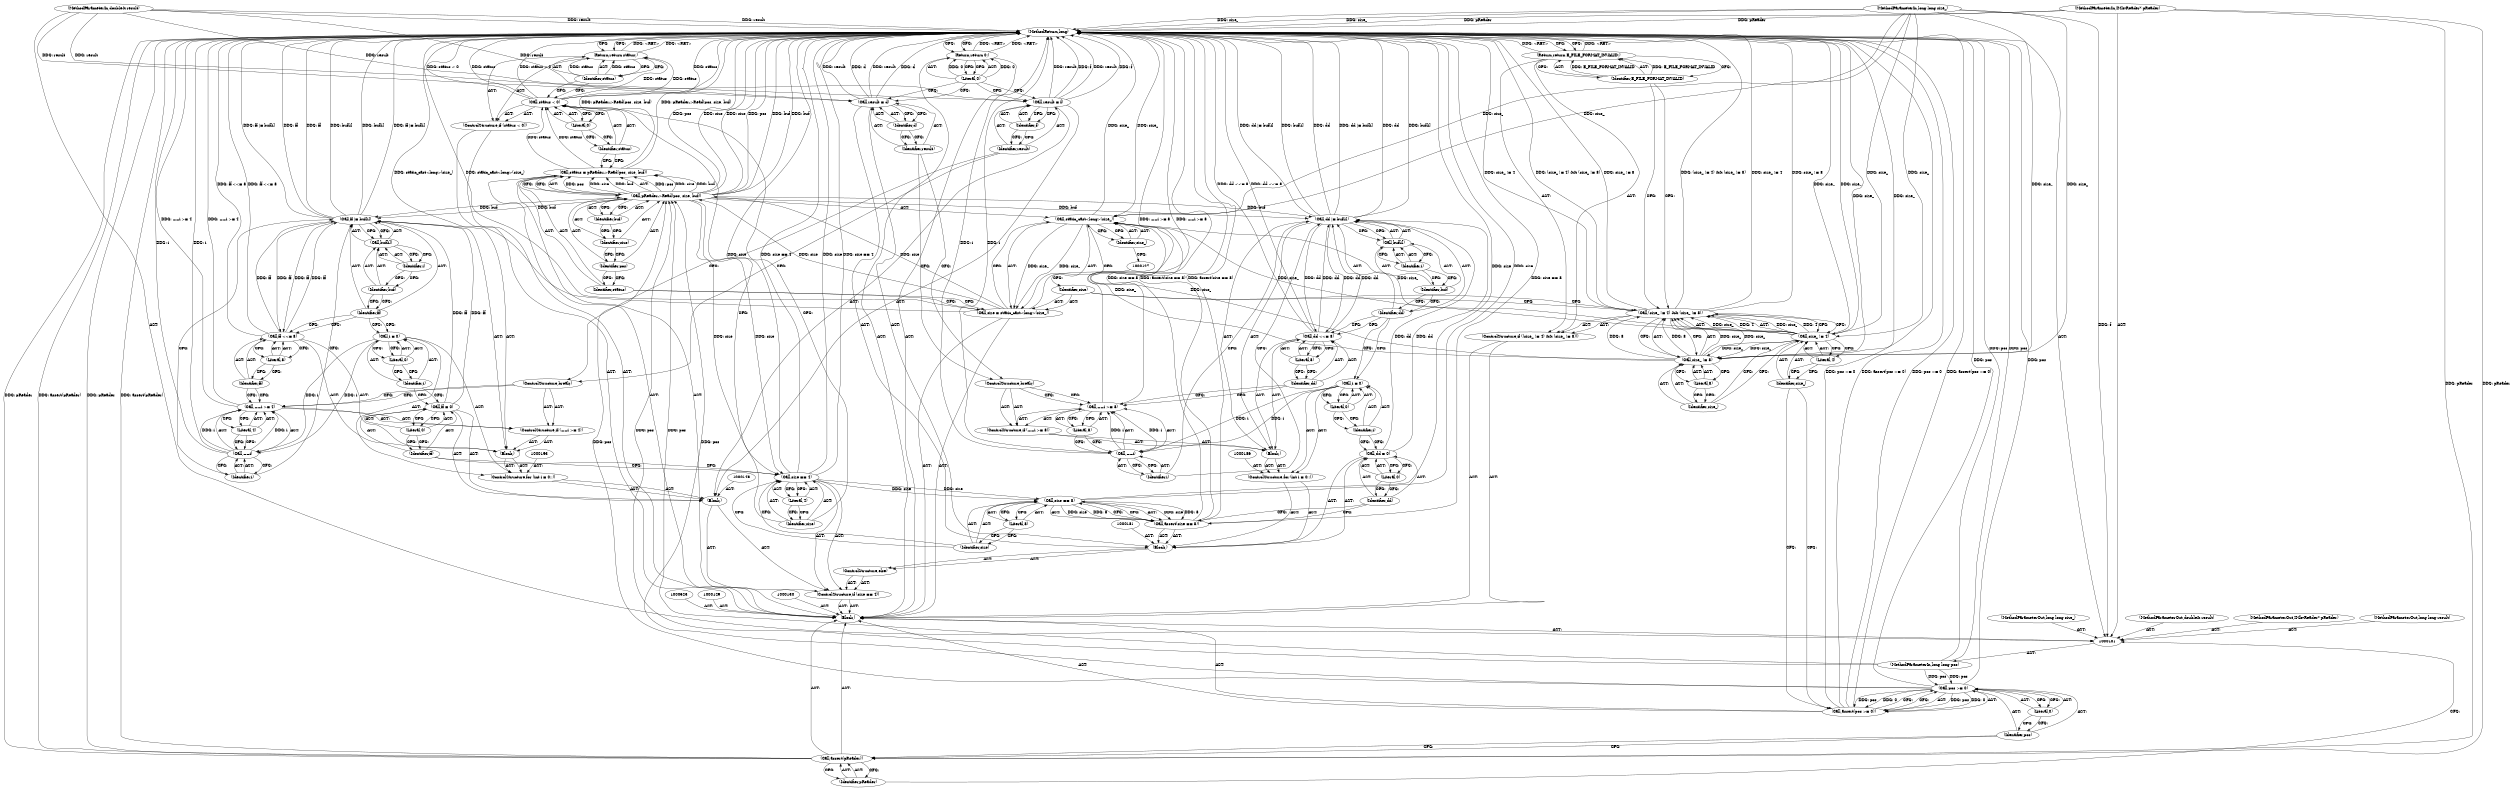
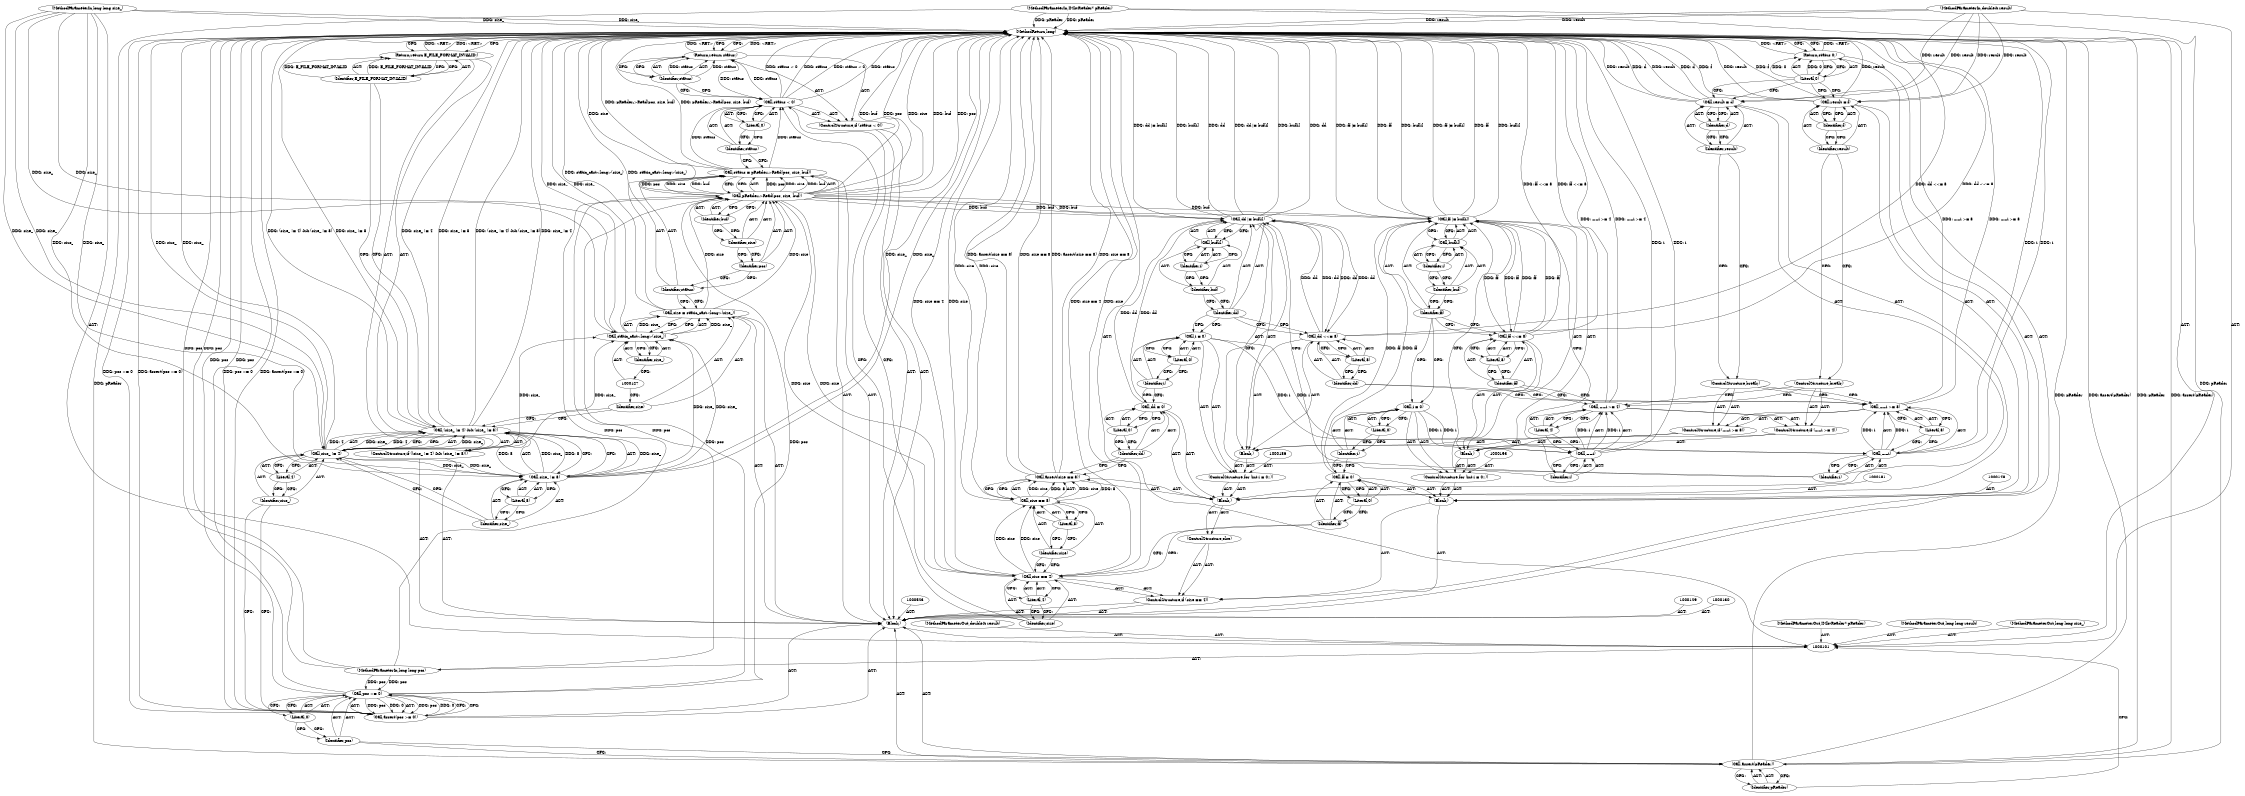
node "(Return,return 0;)": label "(Return,return 0;)" -> "(Return,status 0;)"
edge "(Call,pReader->Read(pos, size, buf))" -> "(Call,static_cast<long>(size_))": now "1000127" -> "(Call,static_cast<long>(size_))"
edge "(MethodParameterIn,long long size_)" -> "1000101": label "DDG: f" -> "AST: "
